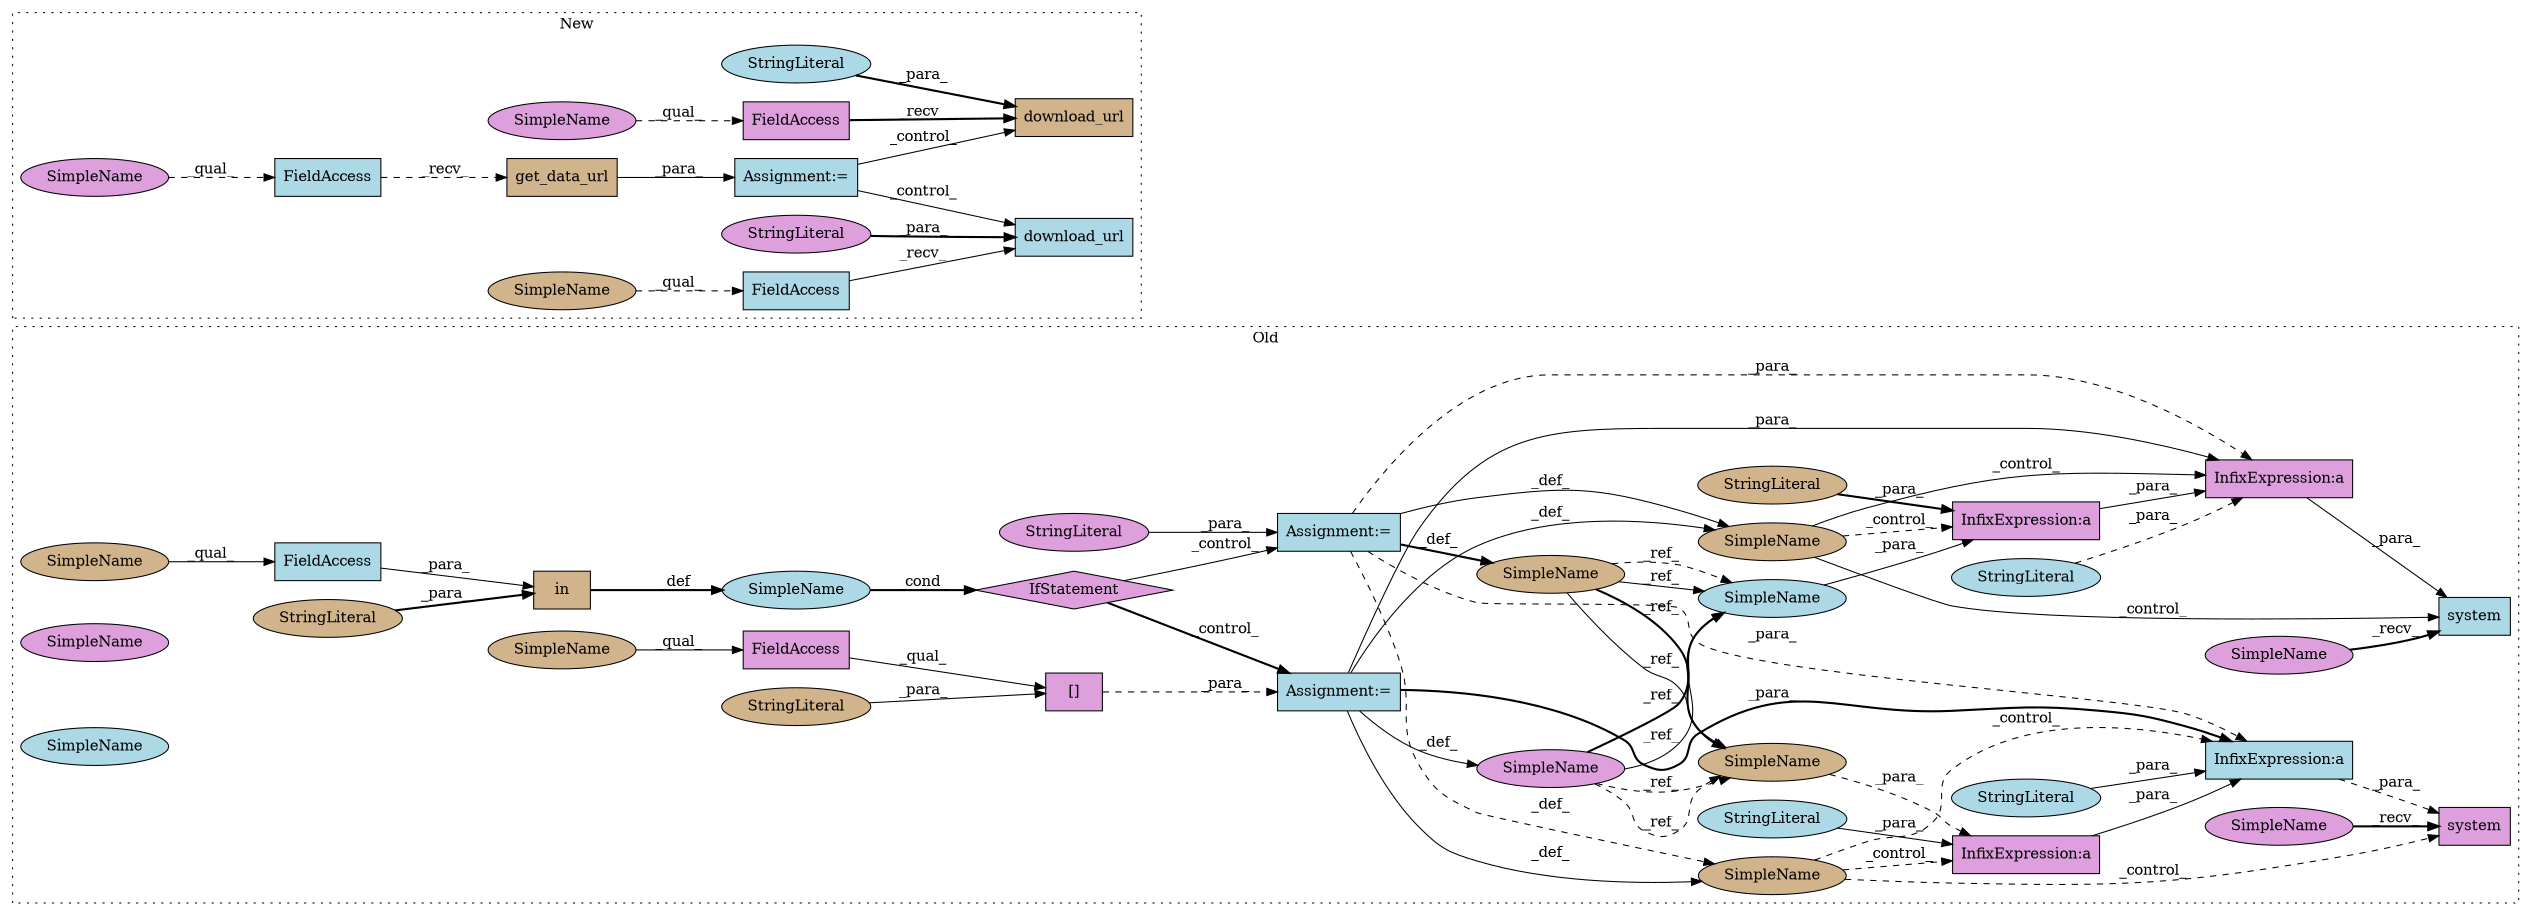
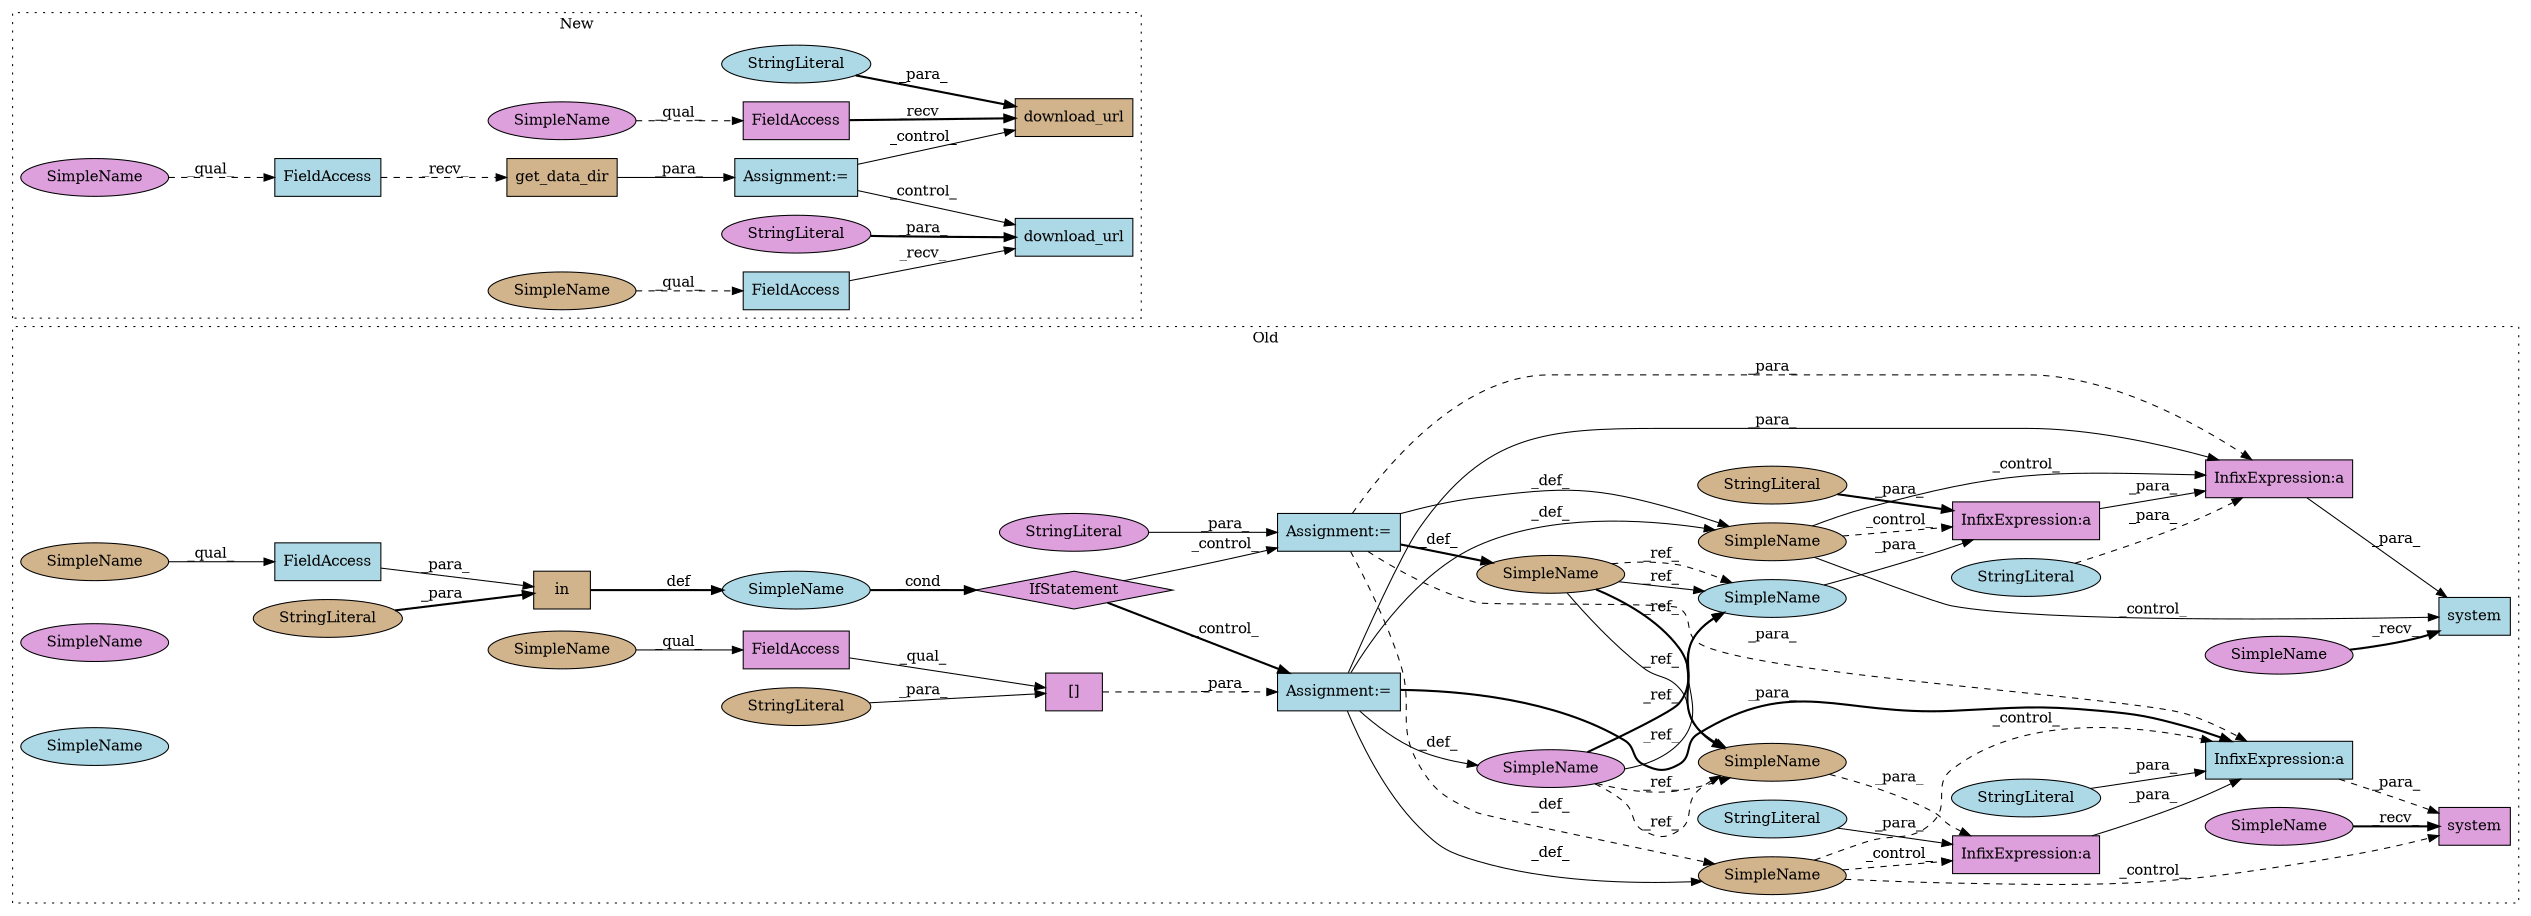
node "get_data_url": label "get_data_url" -> "get_data_dir"
